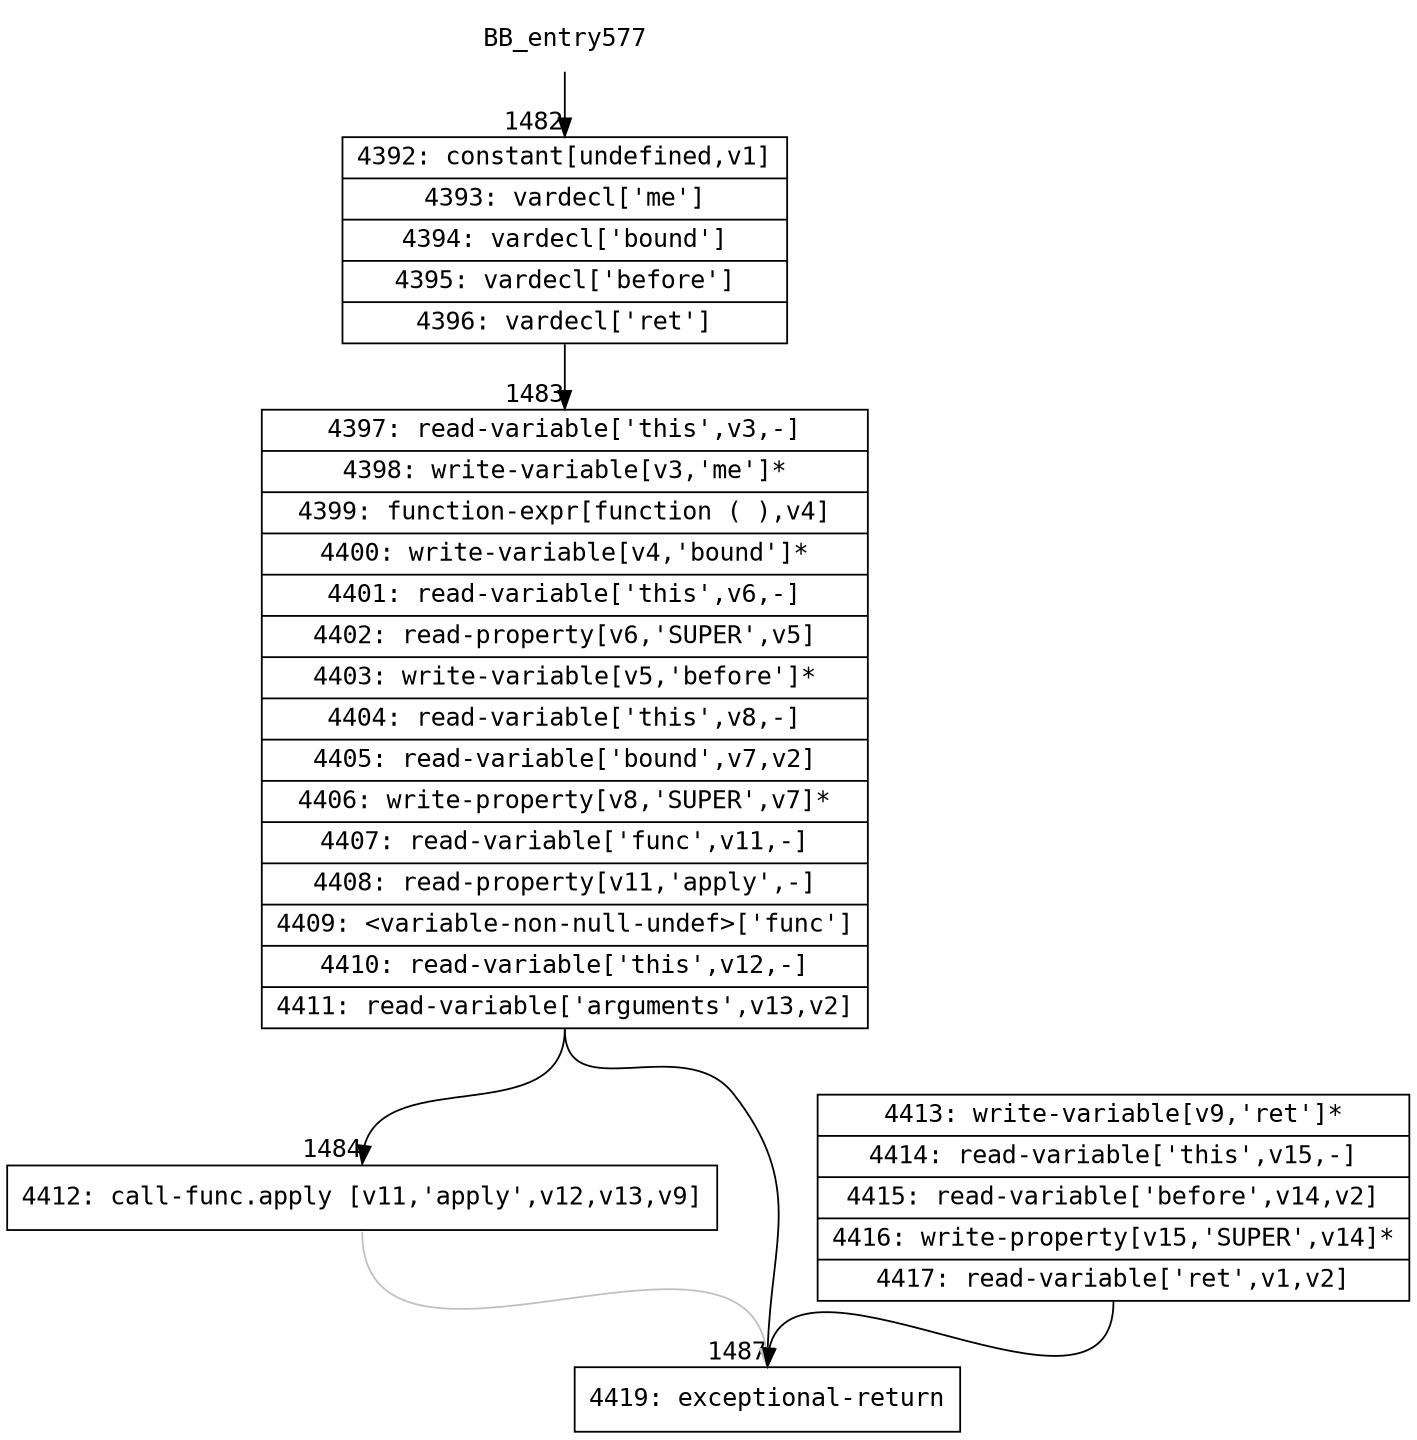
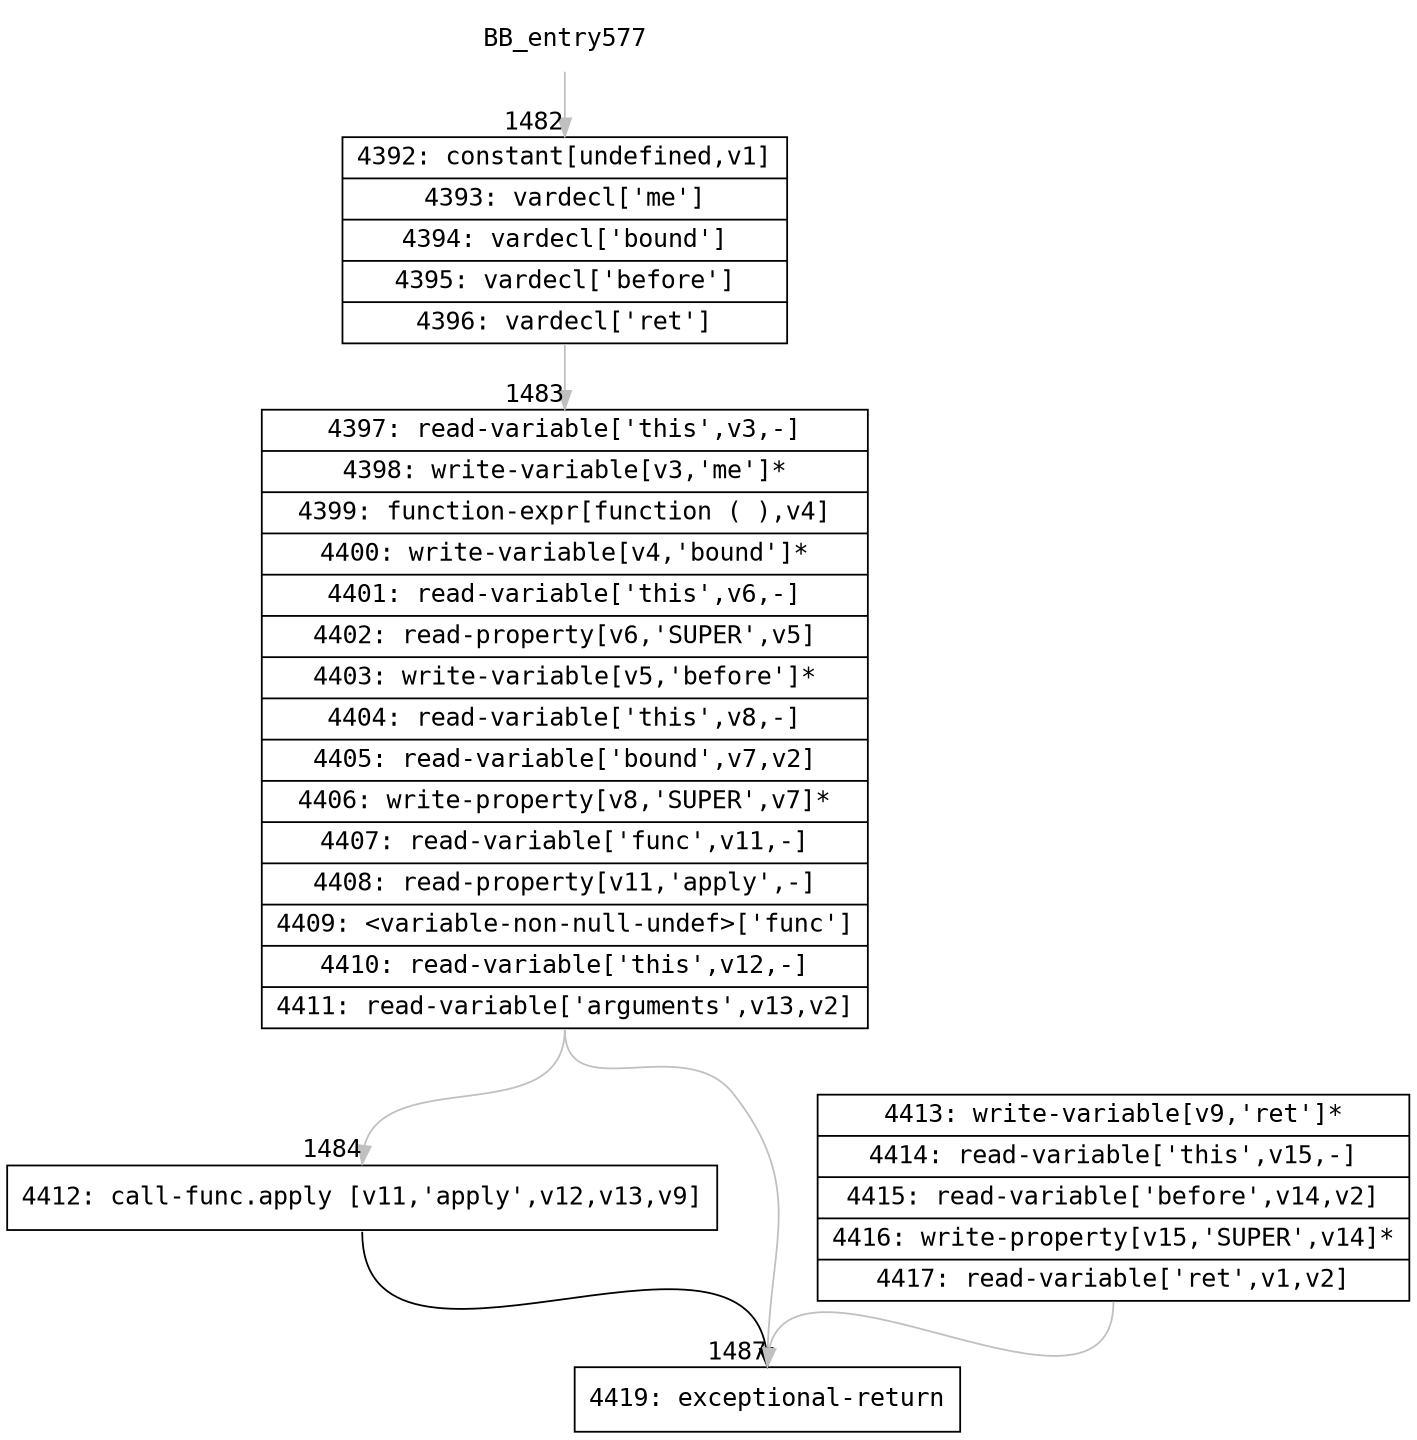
edge "BB_entry577" -> "4392: constant[undefined,v1]": color black -> gray
edge "4392: constant[undefined,v1]" -> "4397: read-variable['this',v3,-]": color black -> gray
edge "4397: read-variable['this',v3,-]" -> "4412: call-func.apply [v11,'apply',v12,v13,v9]": color black -> gray
edge "4397: read-variable['this',v3,-]" -> "4419: exceptional-return": color black -> gray
edge "4412: call-func.apply [v11,'apply',v12,v13,v9]" -> "4419: exceptional-return": color gray -> black
edge "4413: write-variable[v9,'ret']*" -> "4419: exceptional-return": color black -> gray
